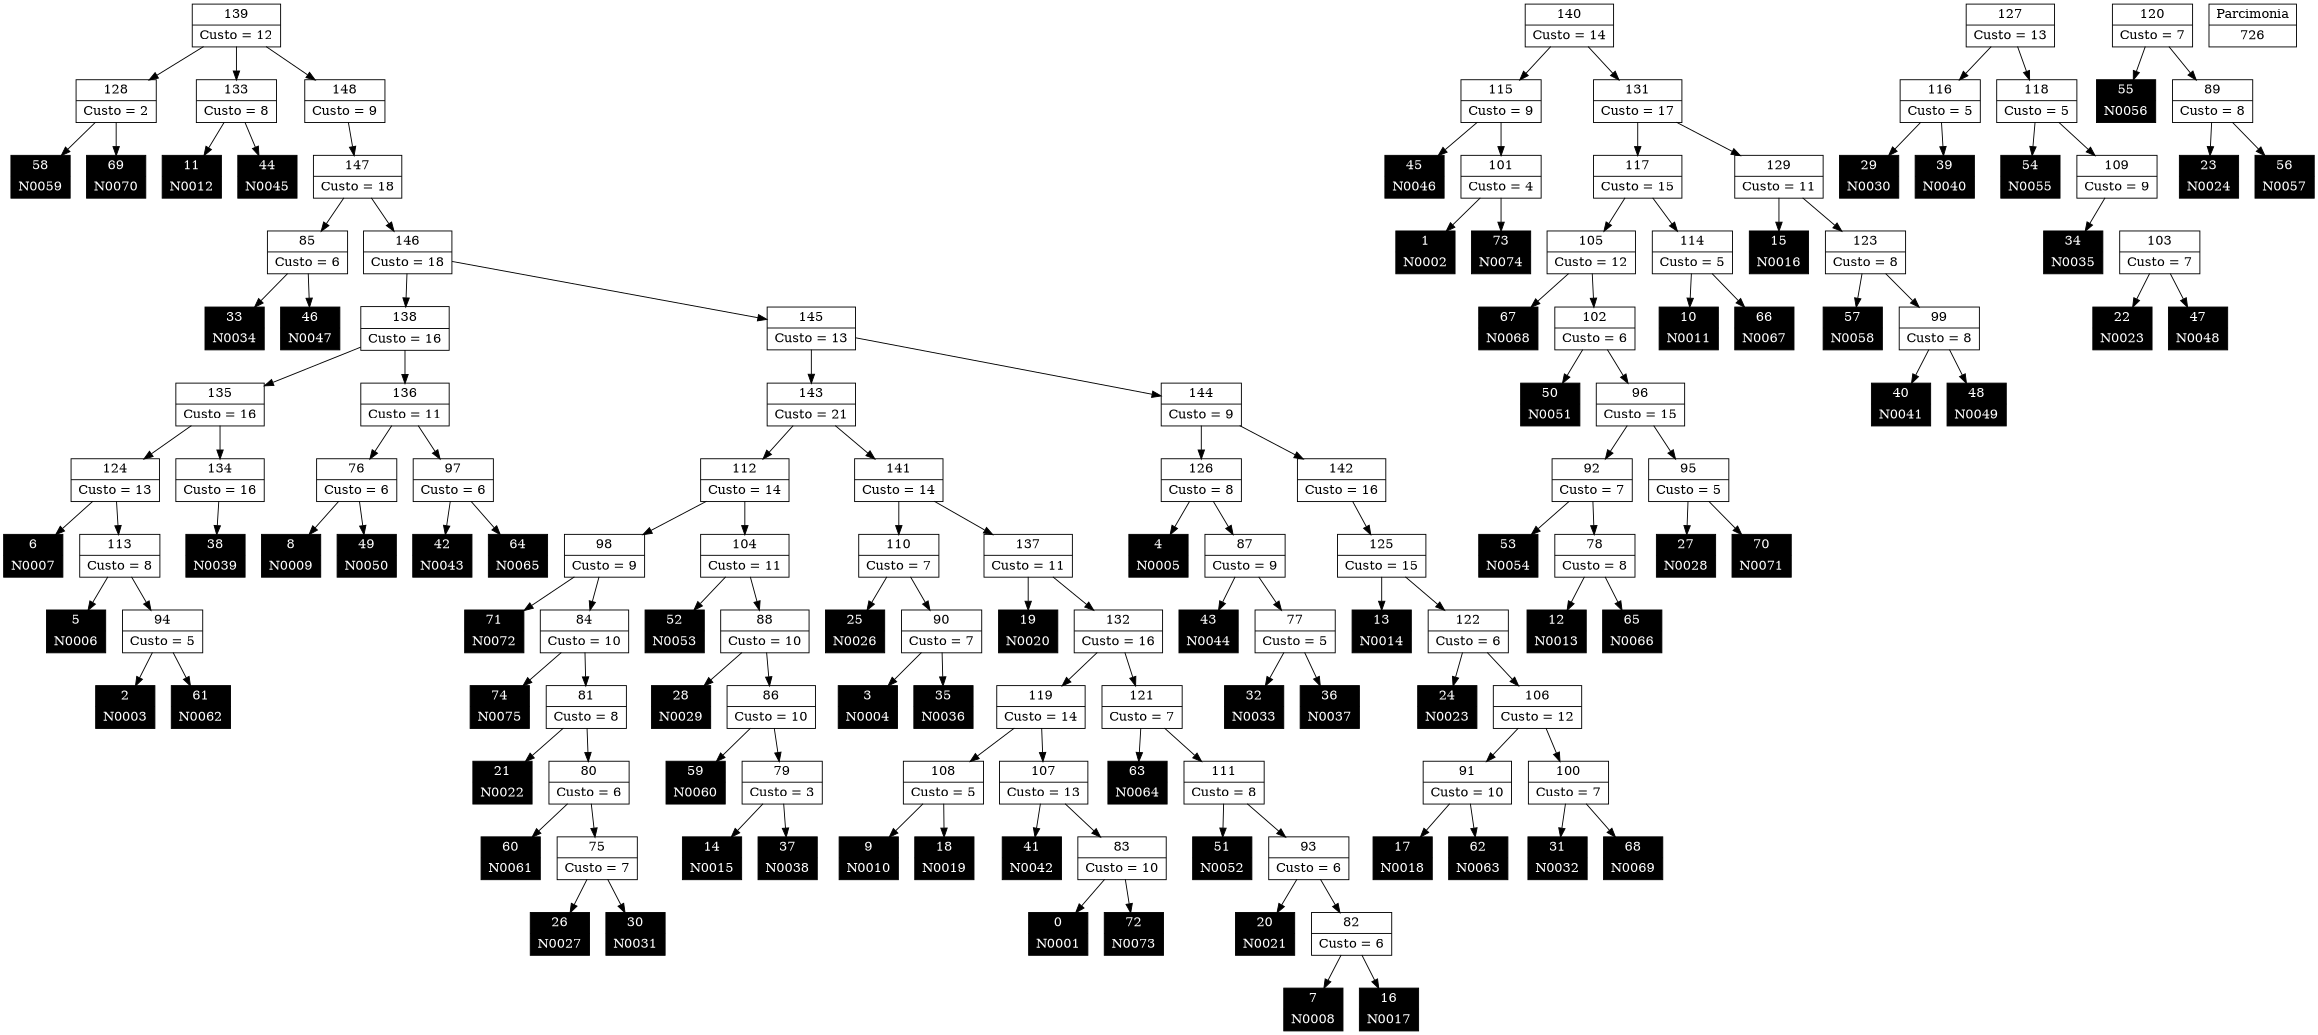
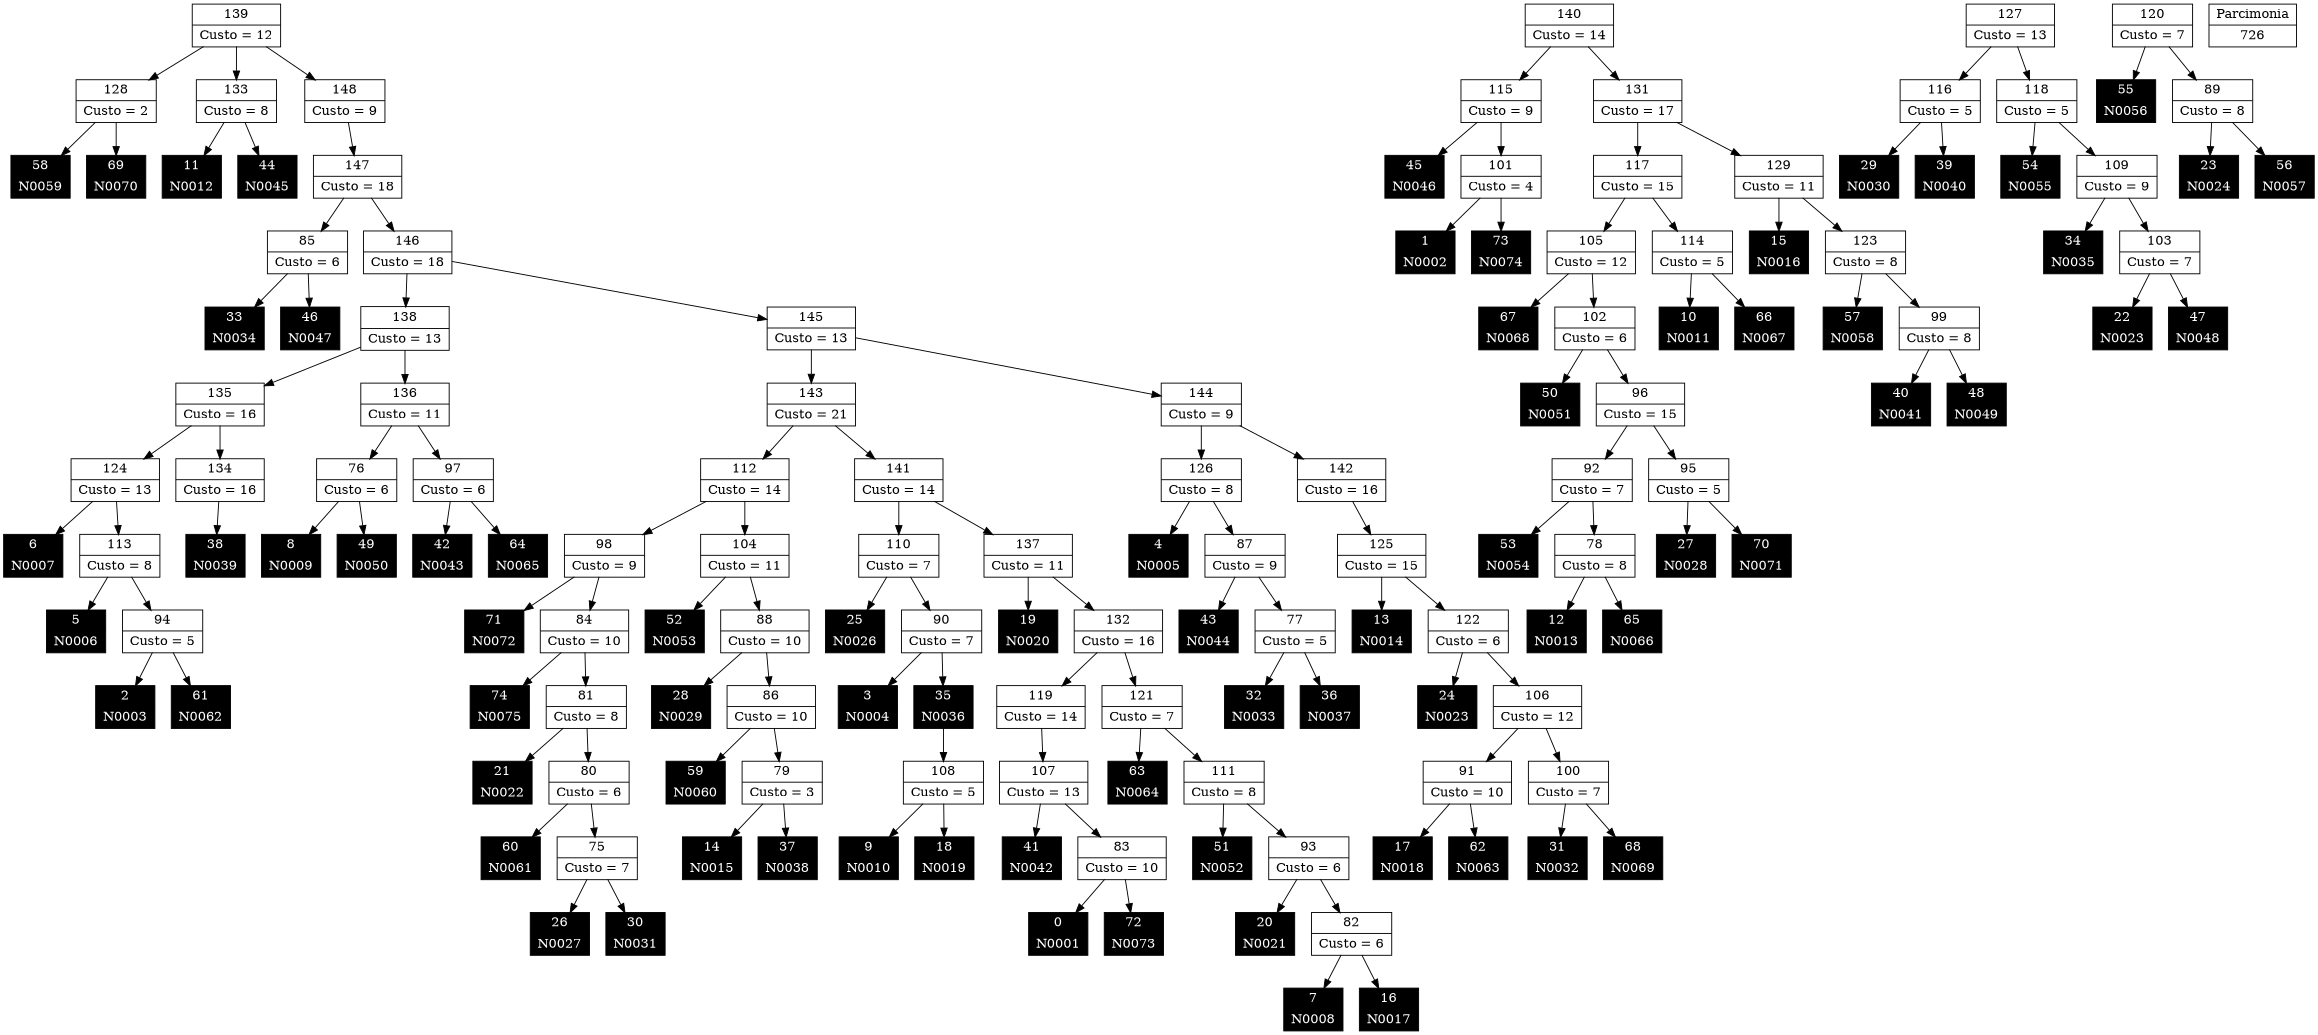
edge "109" -> "103": added
node "138": text "Custo = 16" -> "Custo = 13"
edge "119" -> "108": now "35" -> "108"
